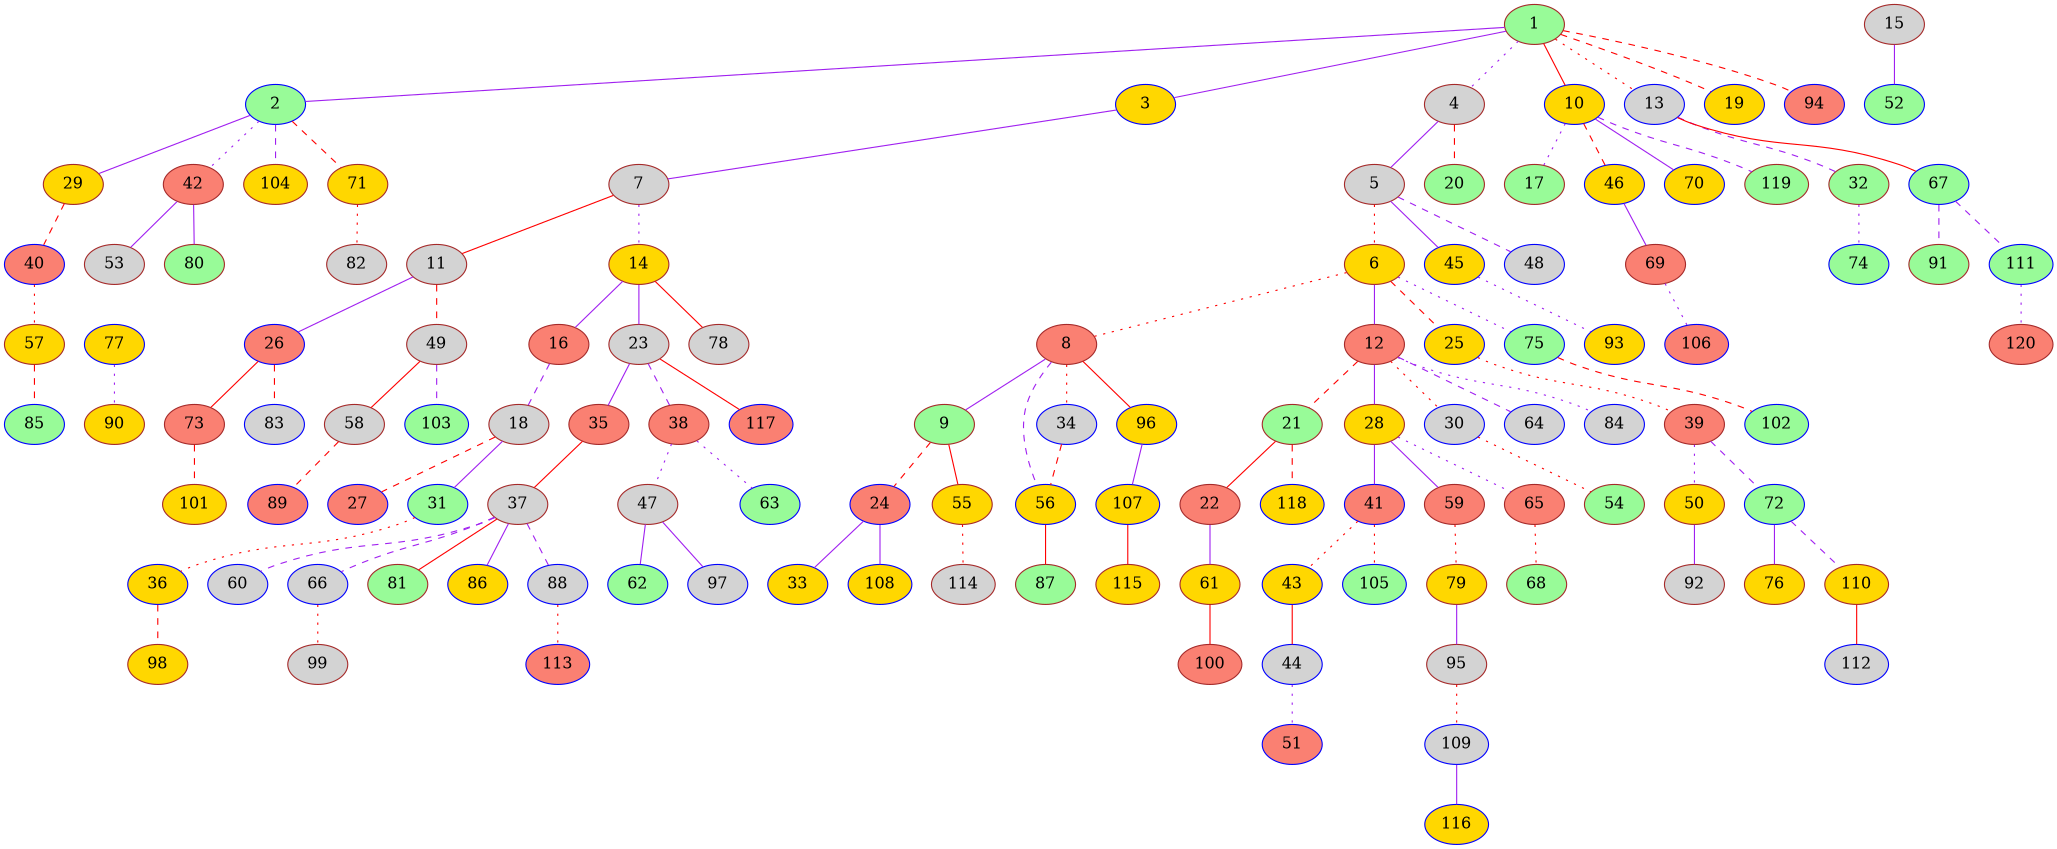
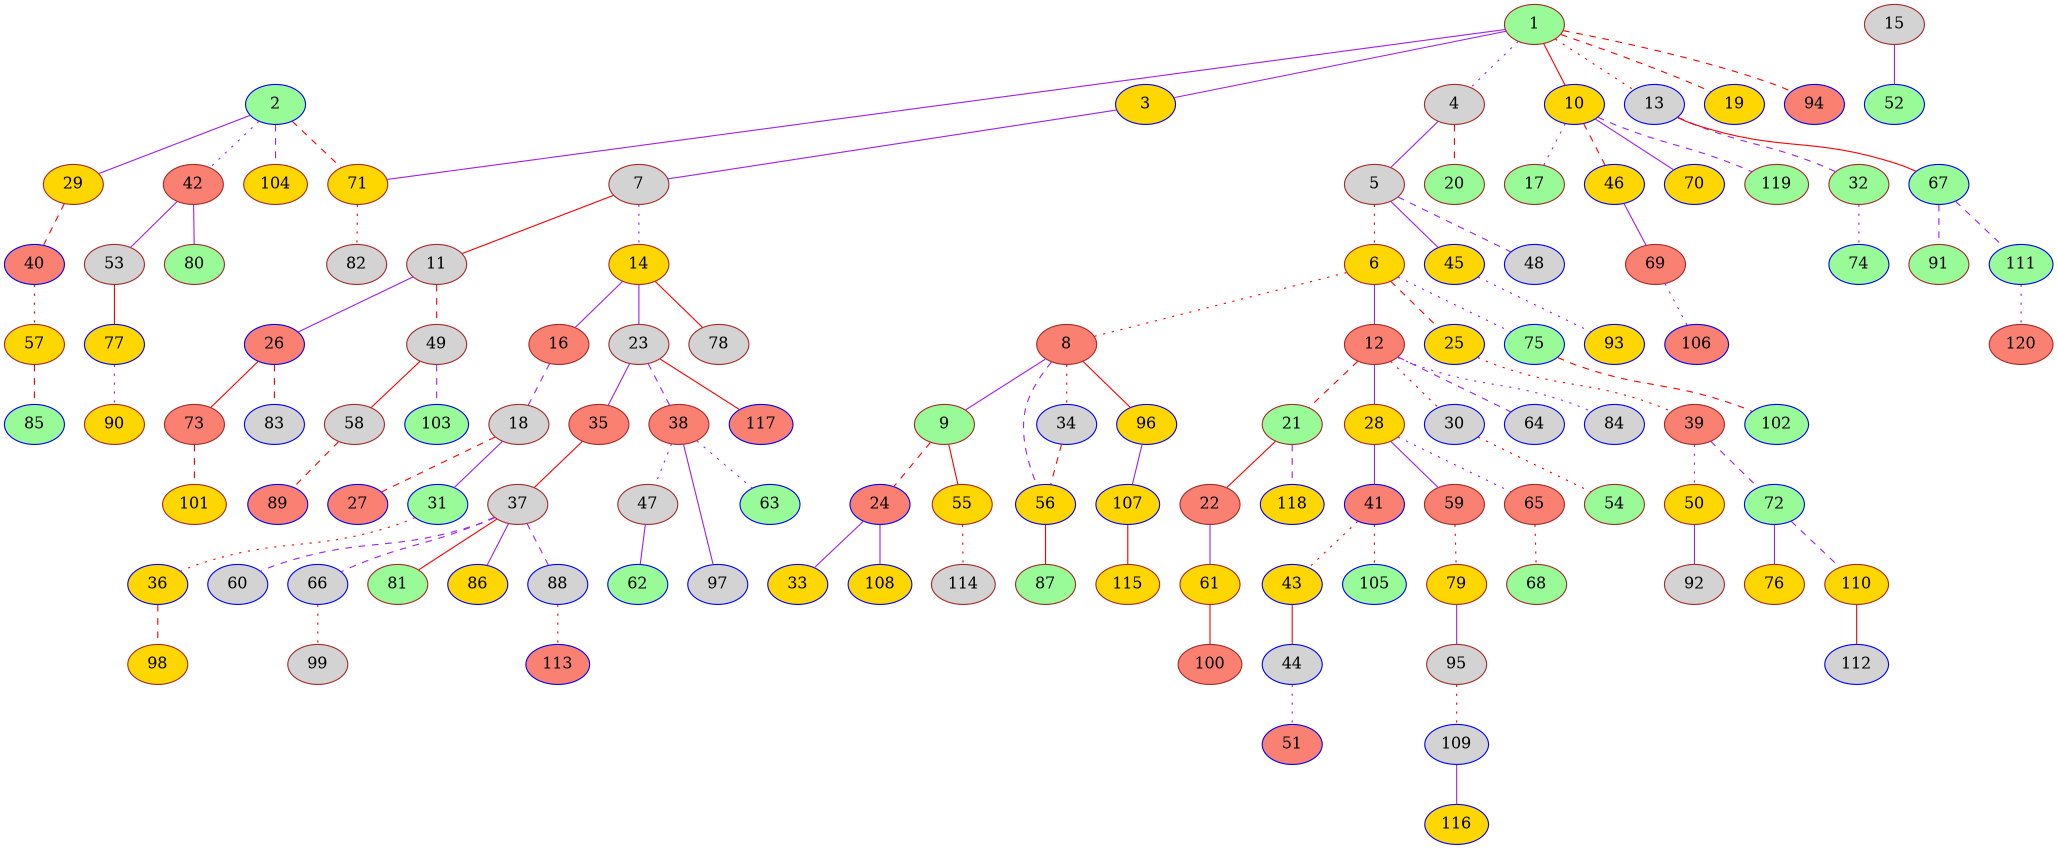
edge "1" -- "2": now "1" -- "71"
edge "53" -- "77": added
edge "21" -- "118": color red -> purple
edge "47" -- "97": now "38" -- "97"
